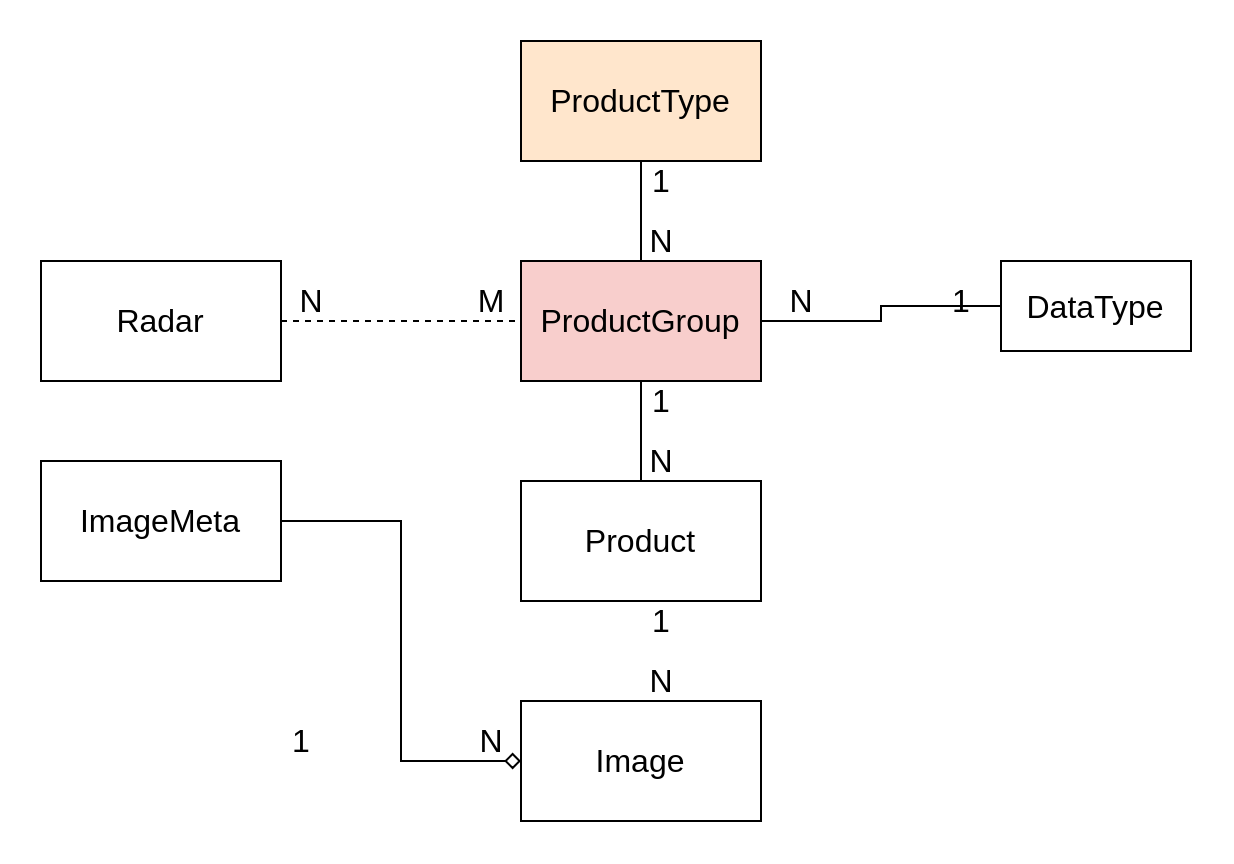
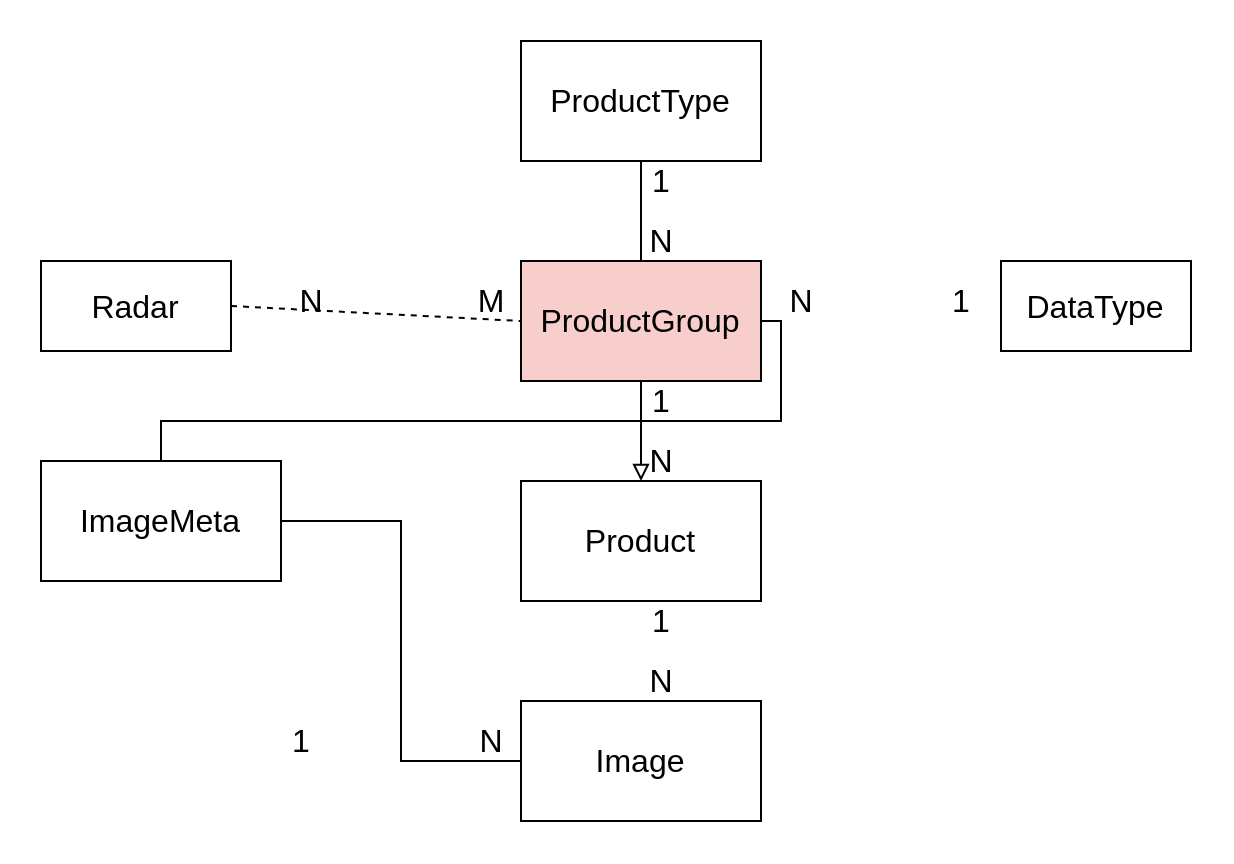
node "ProductType": fillcolor #ffe6cc -> #ffffff
edge "DataType" -- "ProductGroup": now "ImageMeta" -- "ProductGroup"
node "Radar": size 240x120 -> 190x90
edge "ProductGroup" -- "Product": arrowhead none -> block
edge "ImageMeta" -> "Image": arrowhead diamond -> none
